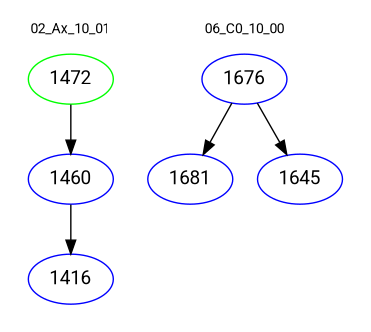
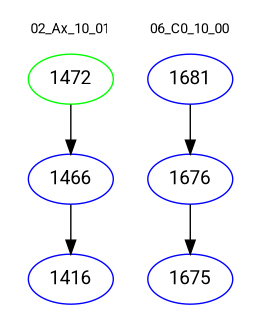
edge "1676" -> "1681": reversed
node "1460": label "1460" -> "1466"
node "1645": label "1645" -> "1675"
